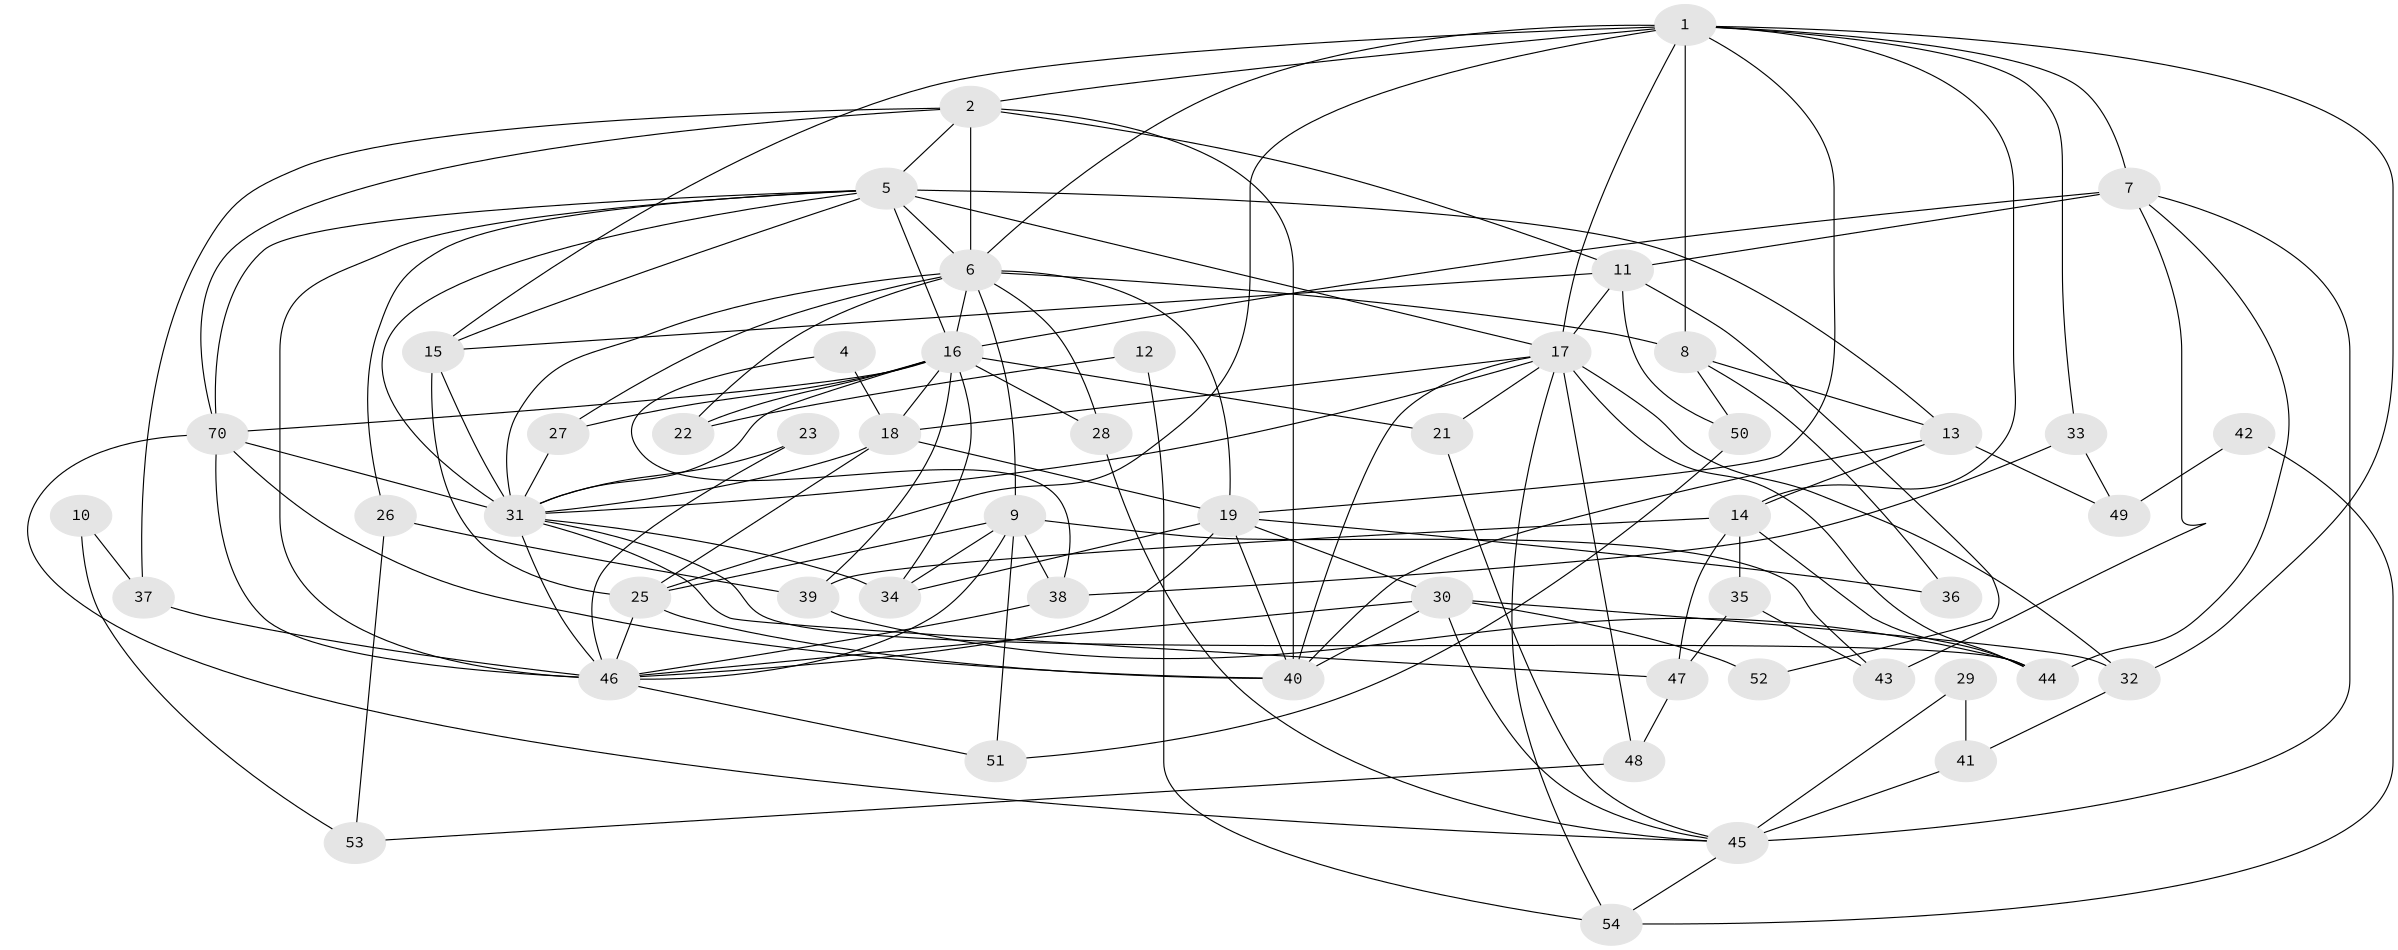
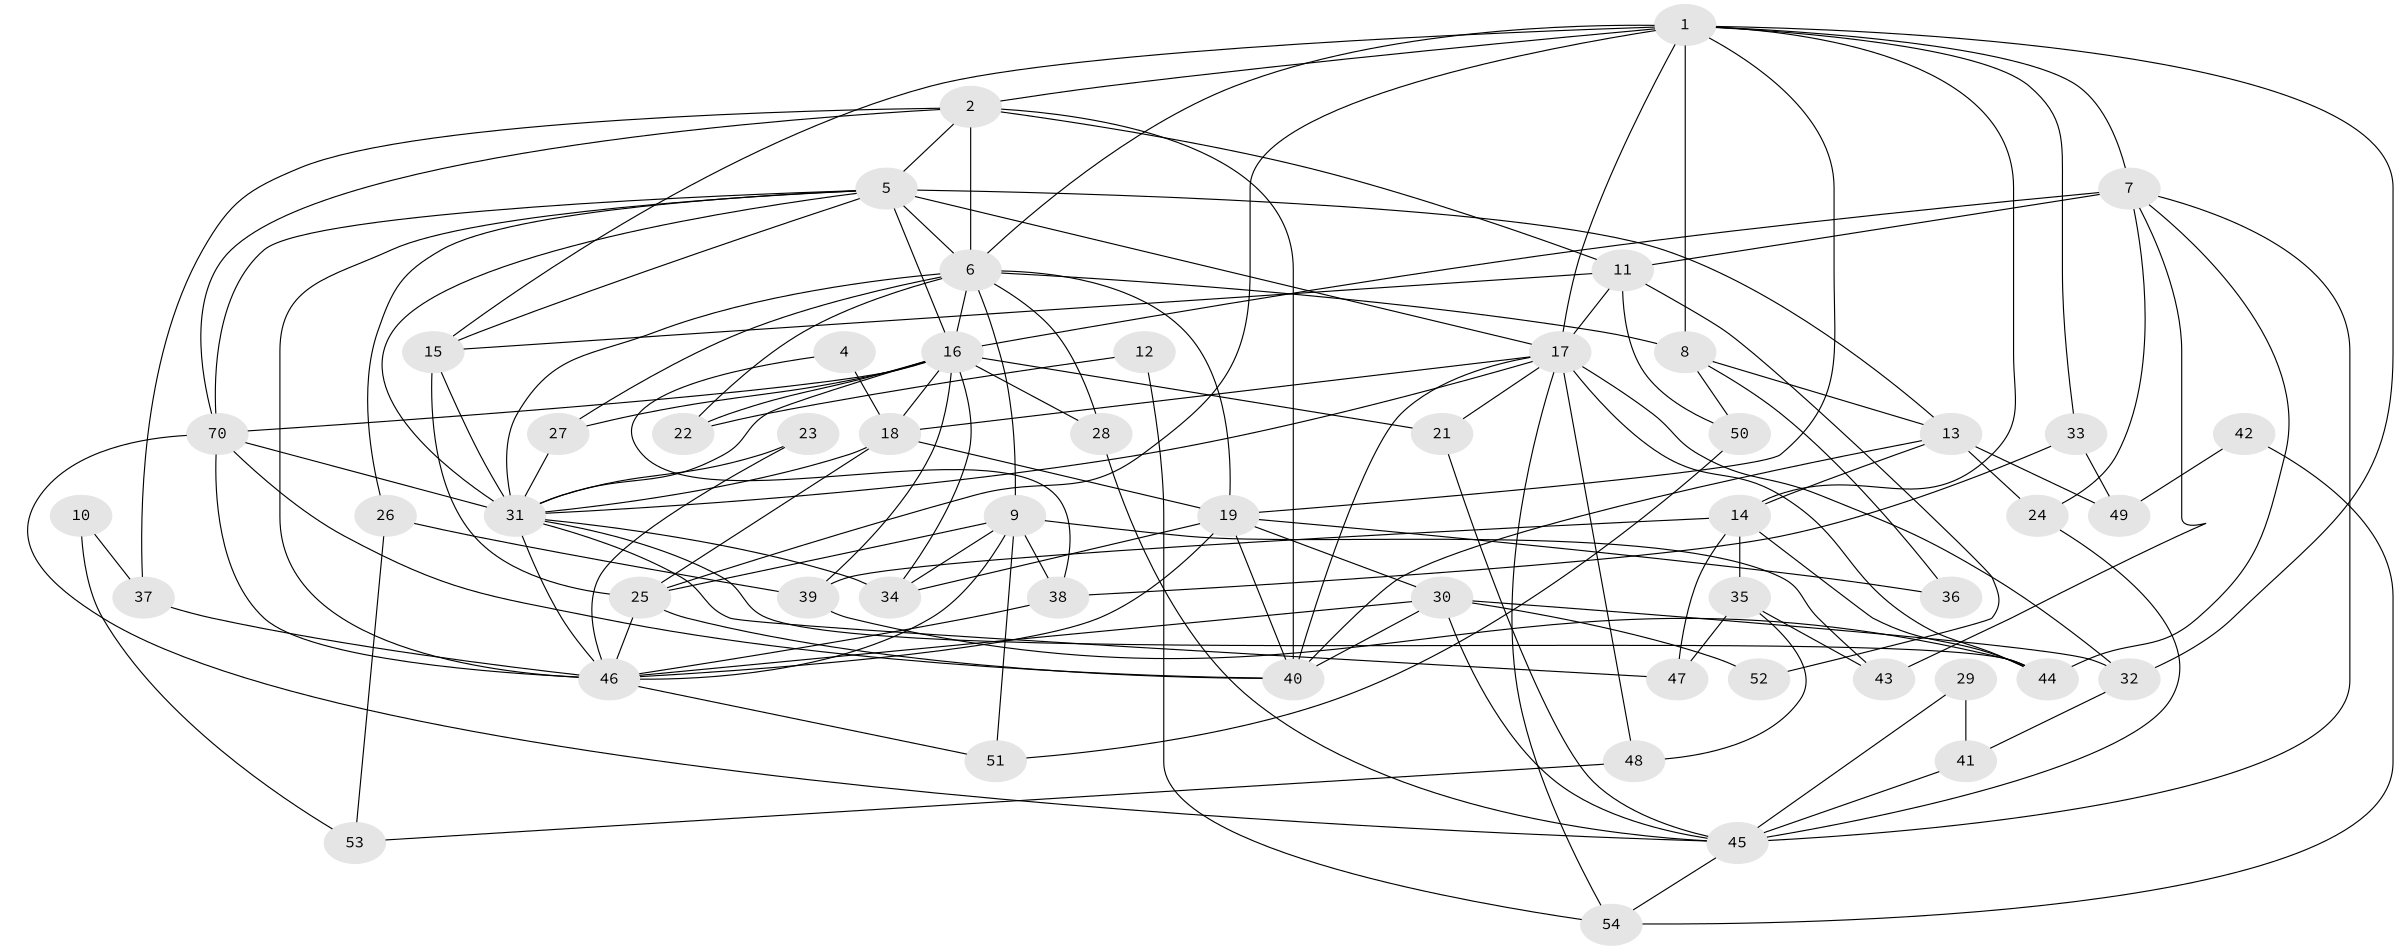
node "24": added
edge "47" -- "48": now "35" -- "48"
